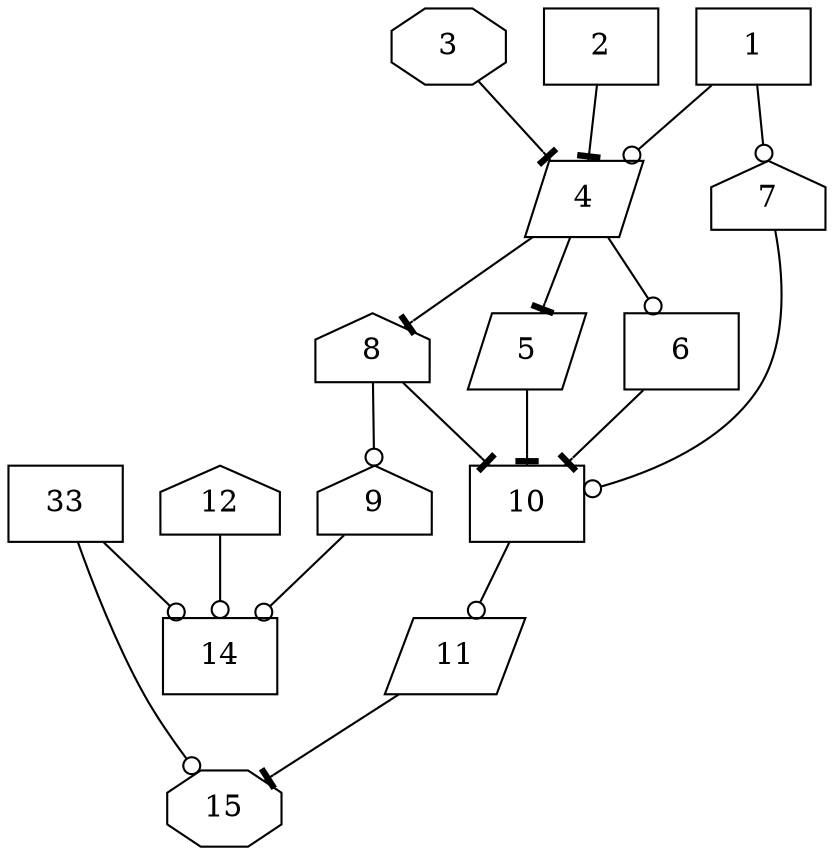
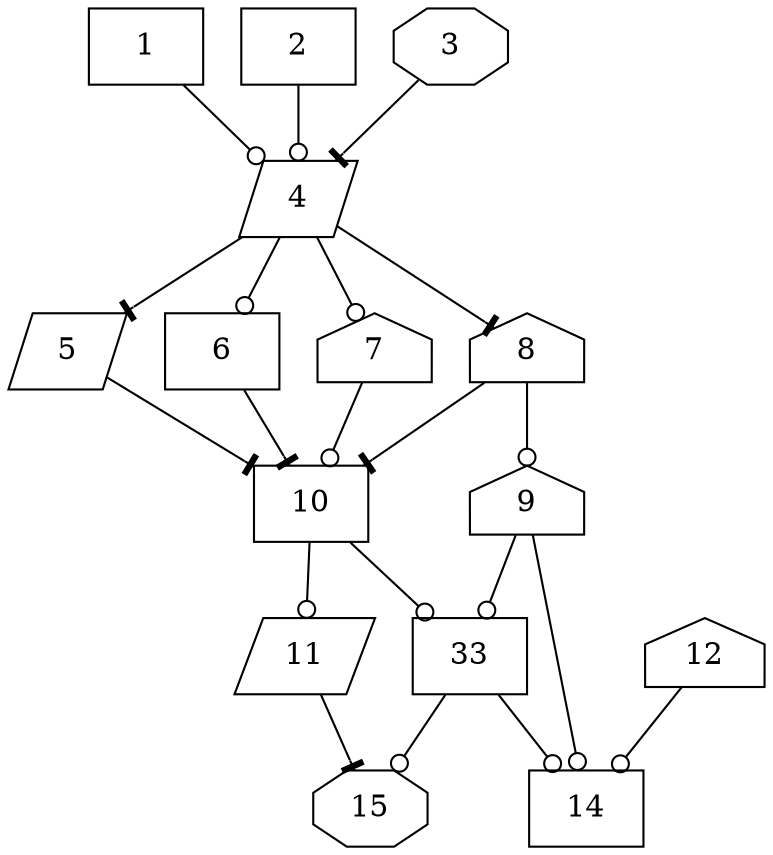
edge "1" -> "7": now "4" -> "7"
edge "2" -> "4": arrowhead tee -> odot
edge "9" -> "33": added
edge "10" -> "33": added
